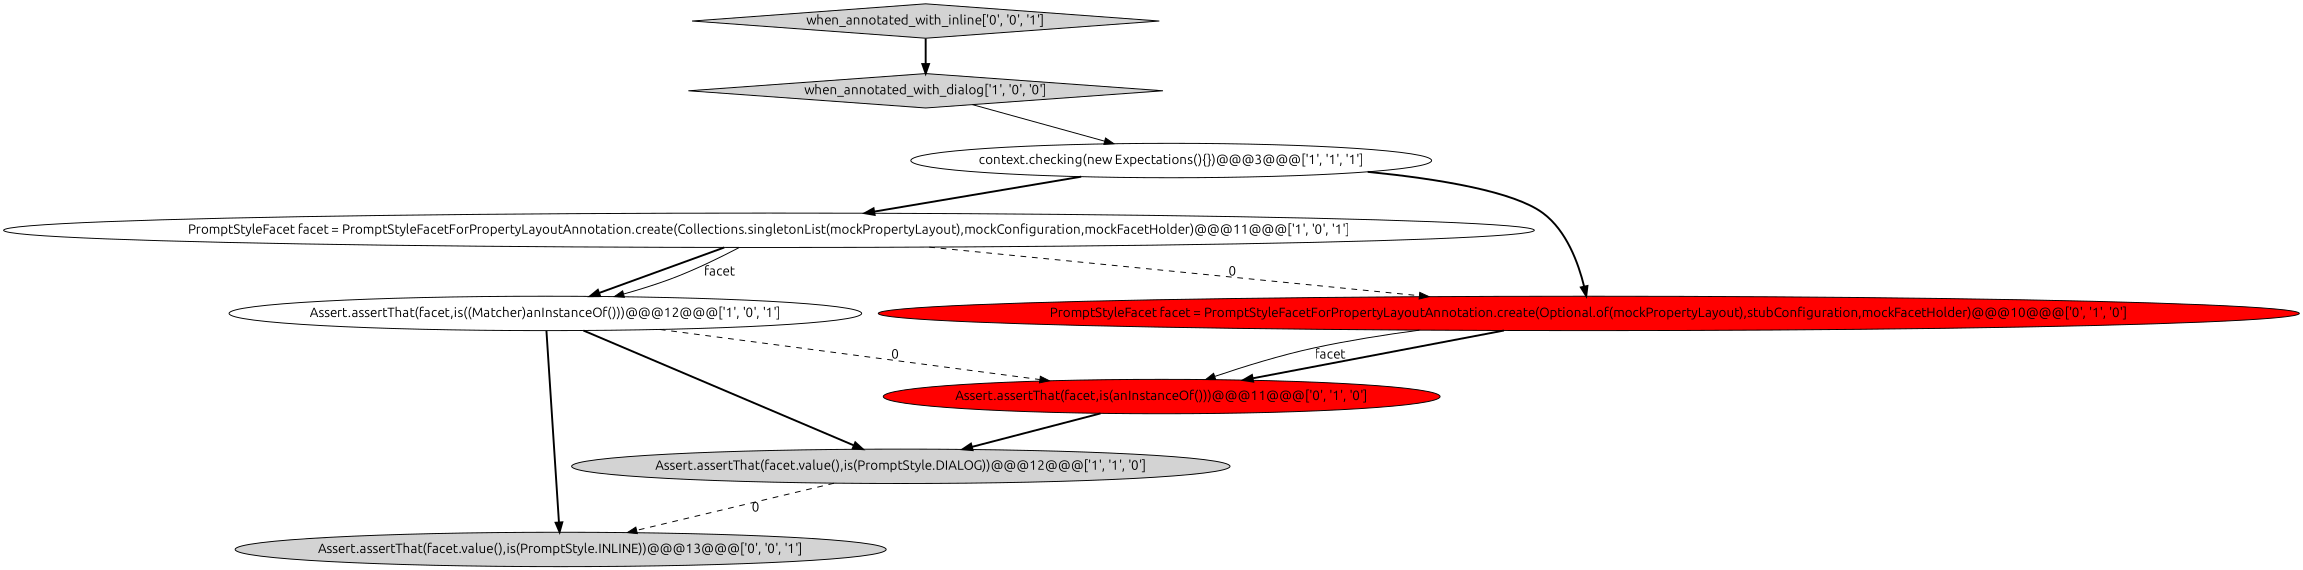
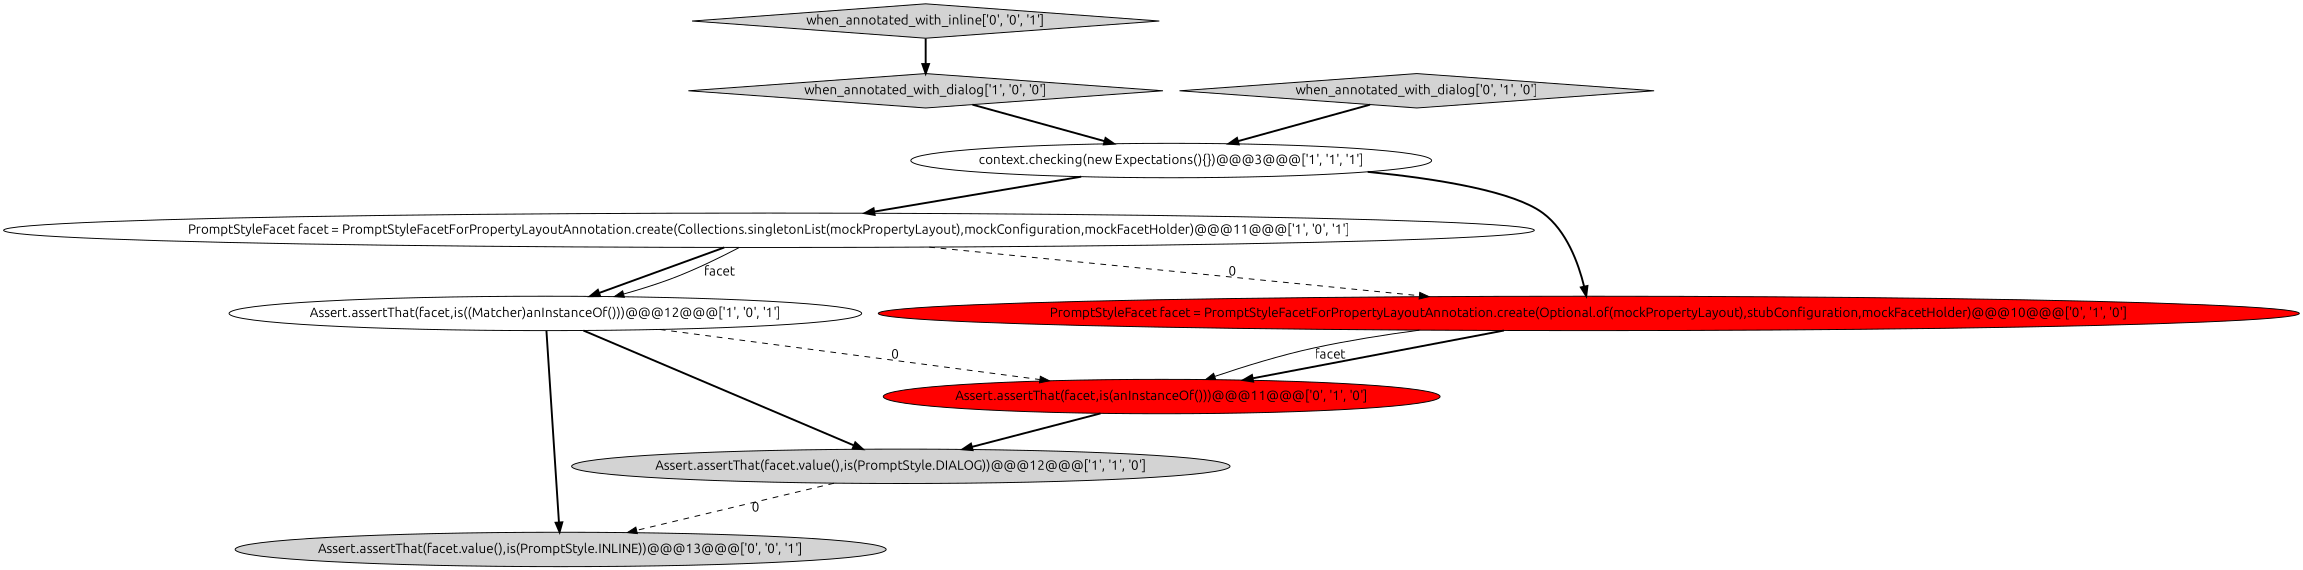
node "when_annotated_with_dialog['0', '1', '0']": added
edge "when_annotated_with_dialog['1', '0', '0']" -> "context.checking(new Expectations(){})@@@3@@@['1', '1', '1']": style solid -> bold
